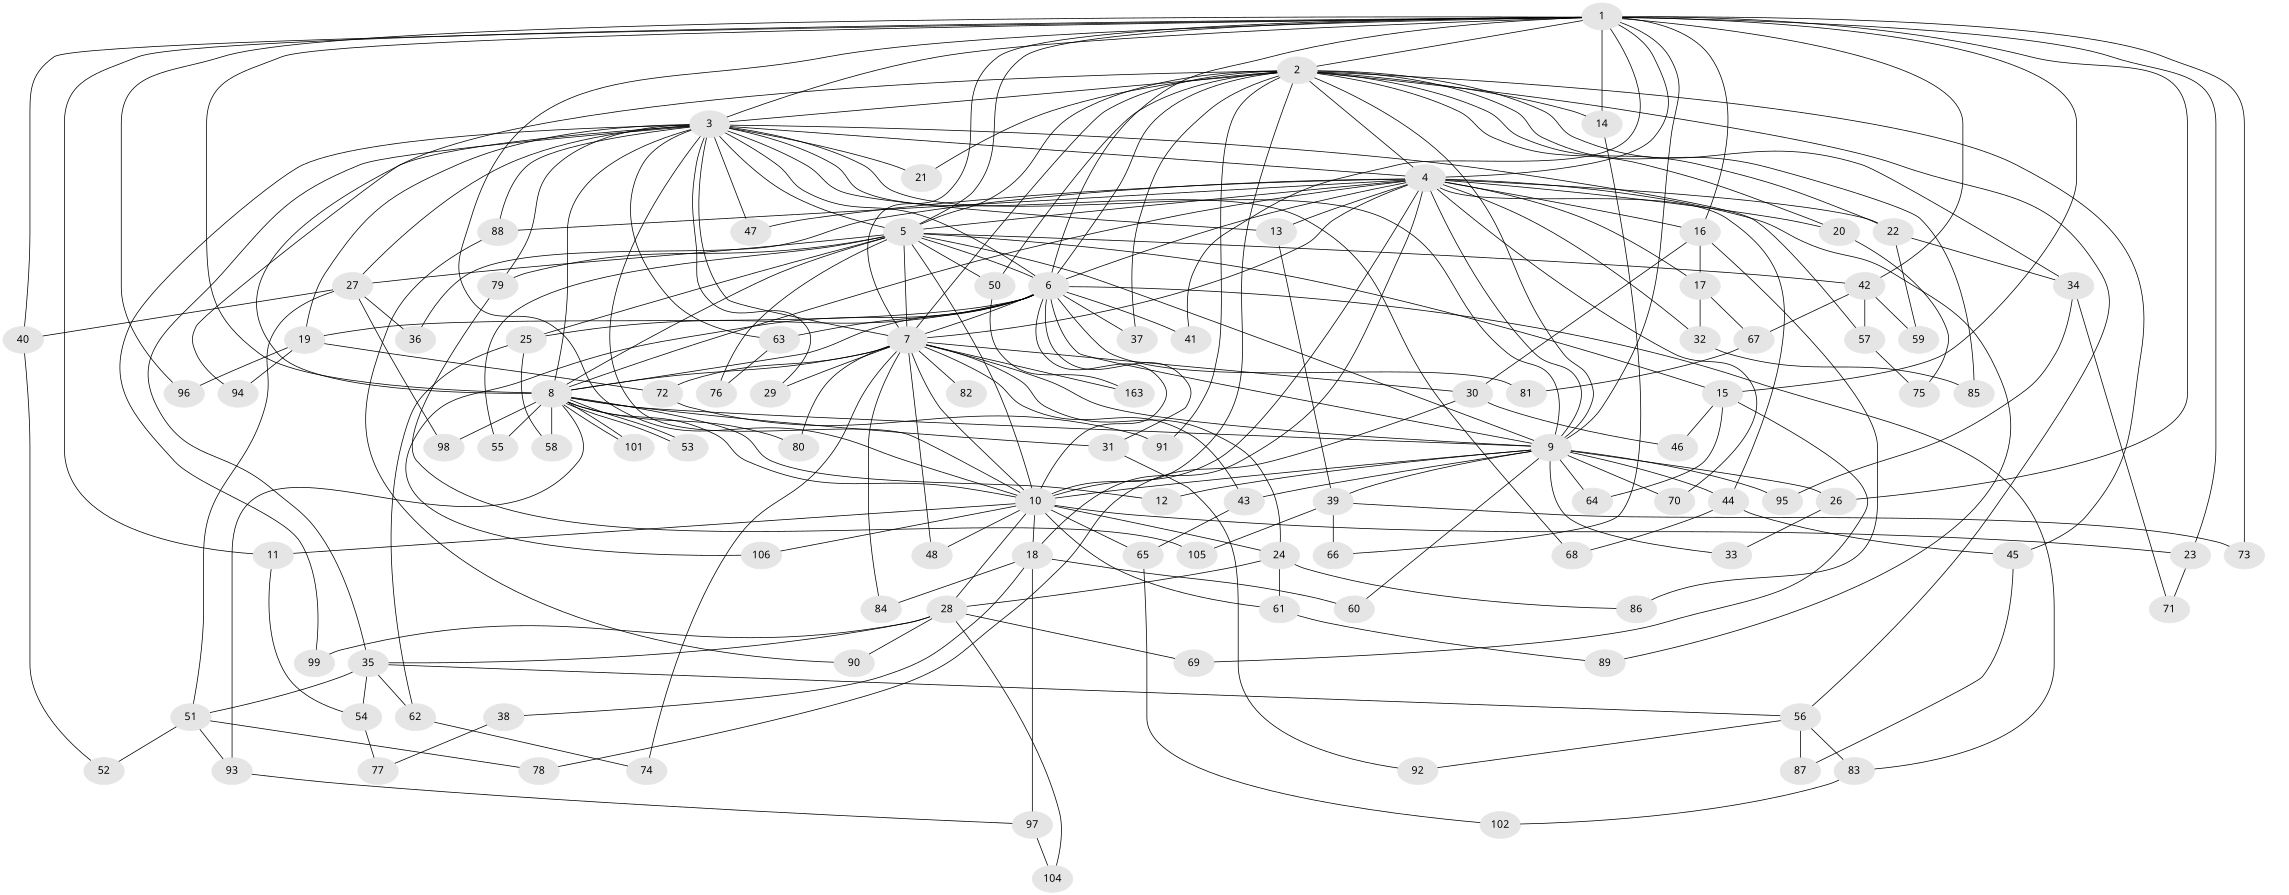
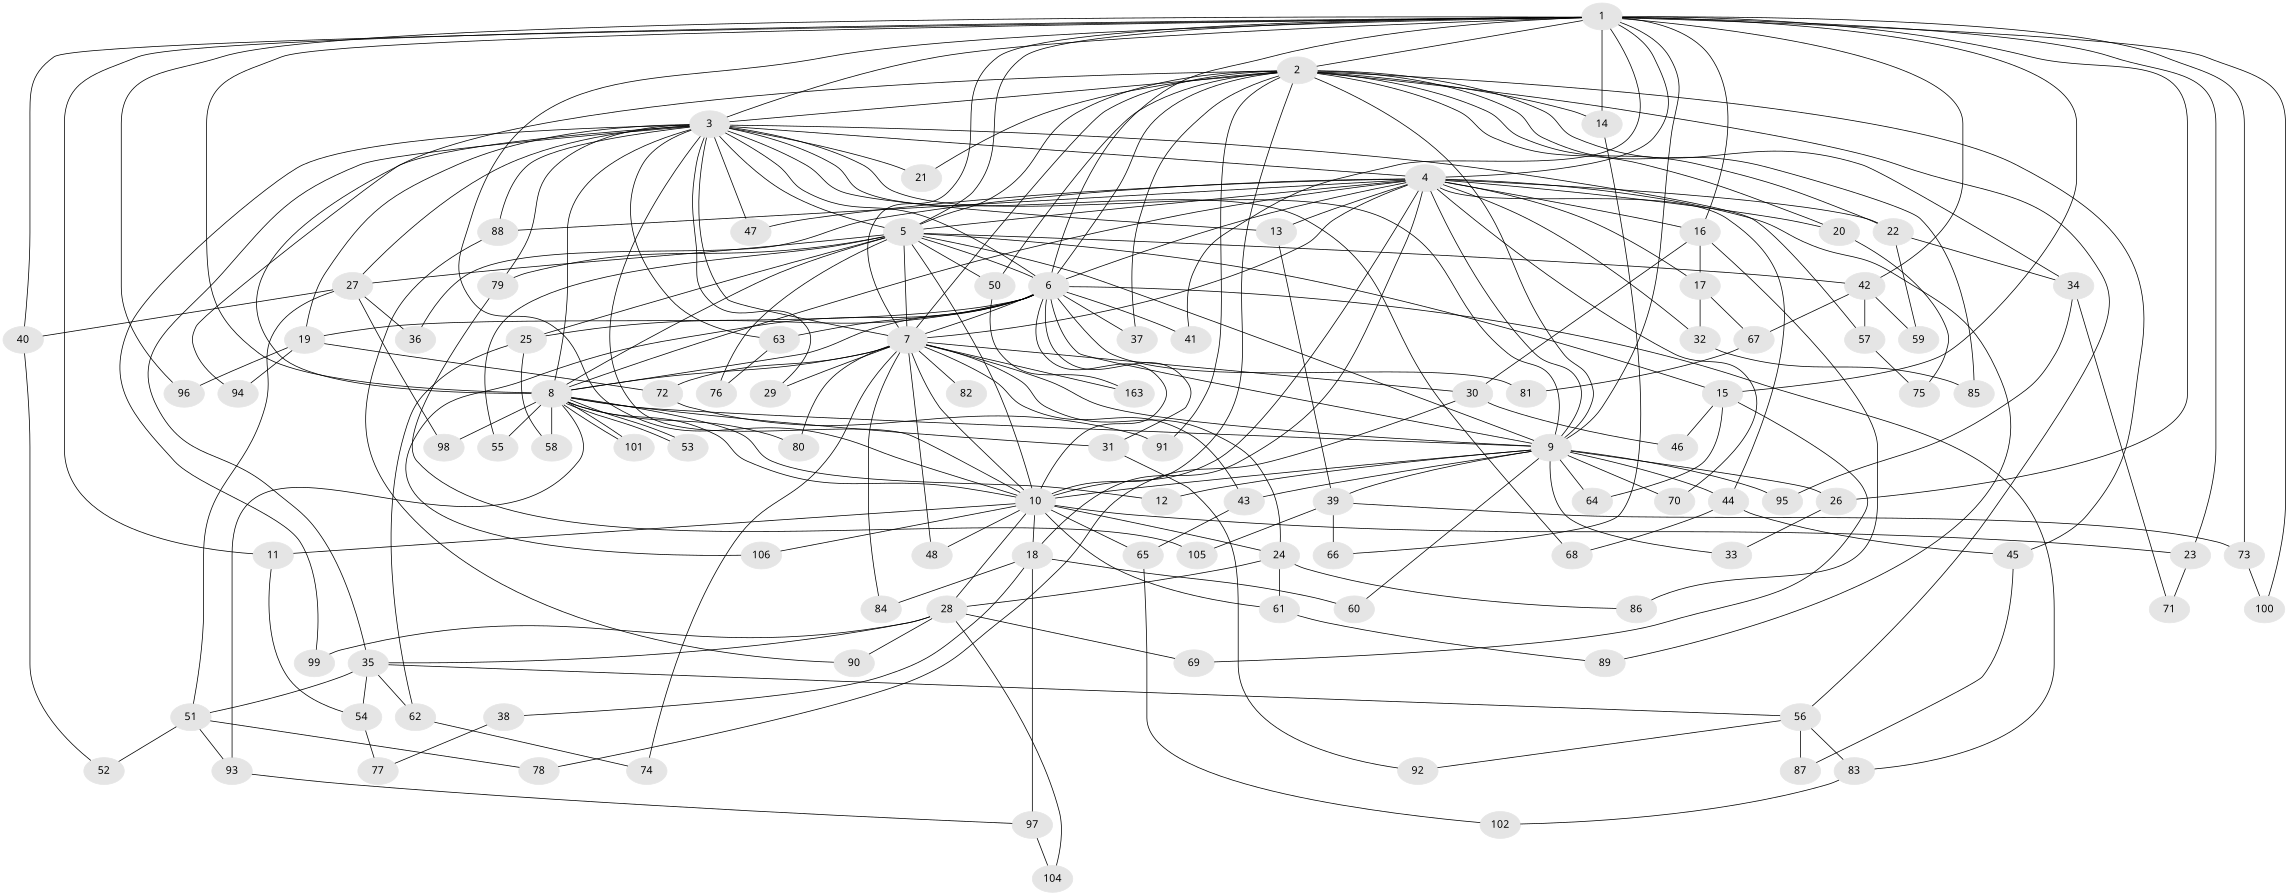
edge "2" -- "4": removed
node "100": added
